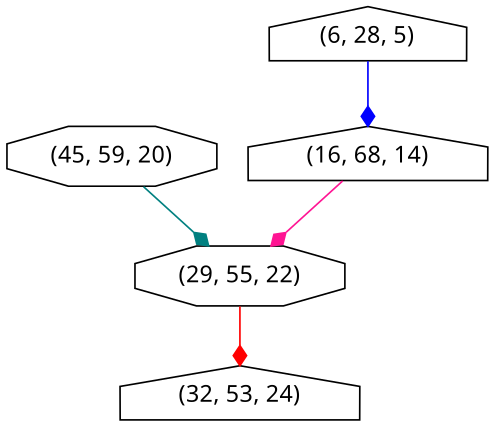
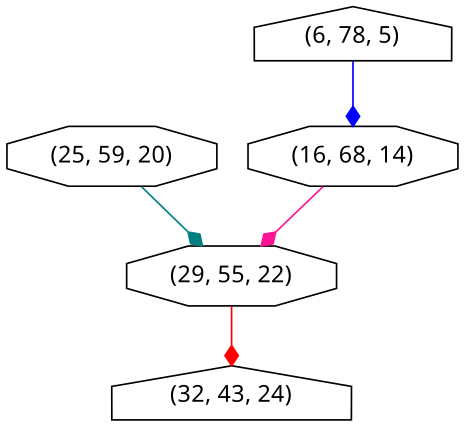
node "(6, 28, 5)": label "(6, 28, 5)" -> "(6, 78, 5)"
node "(45, 59, 20)": label "(45, 59, 20)" -> "(25, 59, 20)"
node "(16, 68, 14)": shape house -> octagon
node "(32, 53, 24)": label "(32, 53, 24)" -> "(32, 43, 24)"
